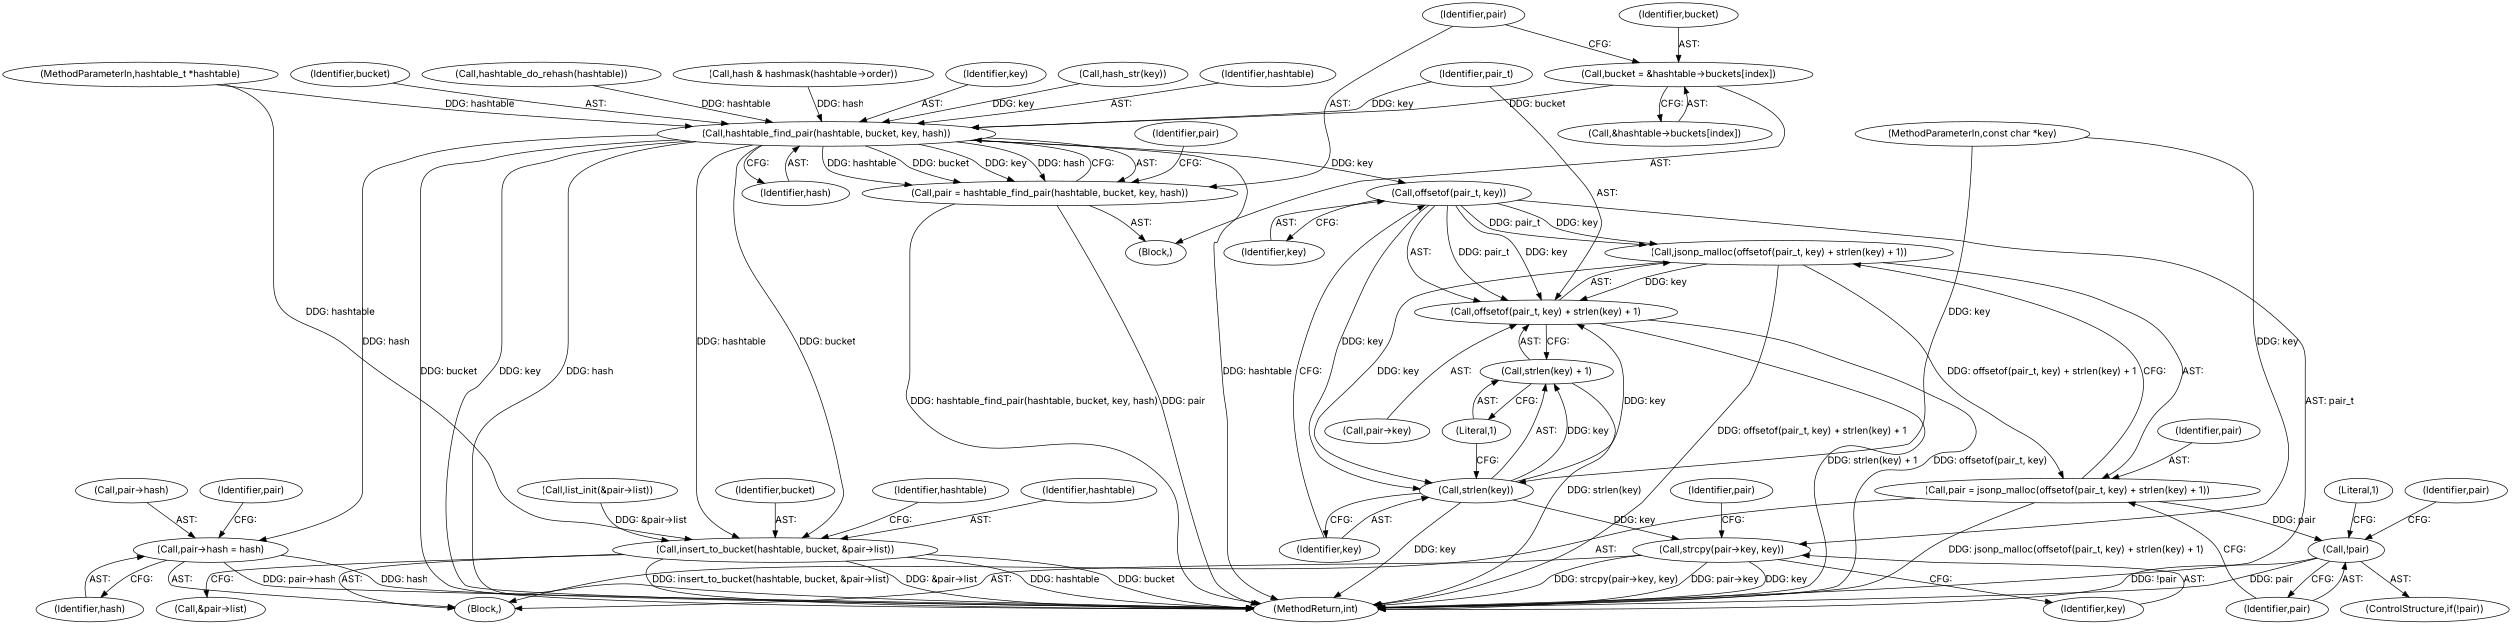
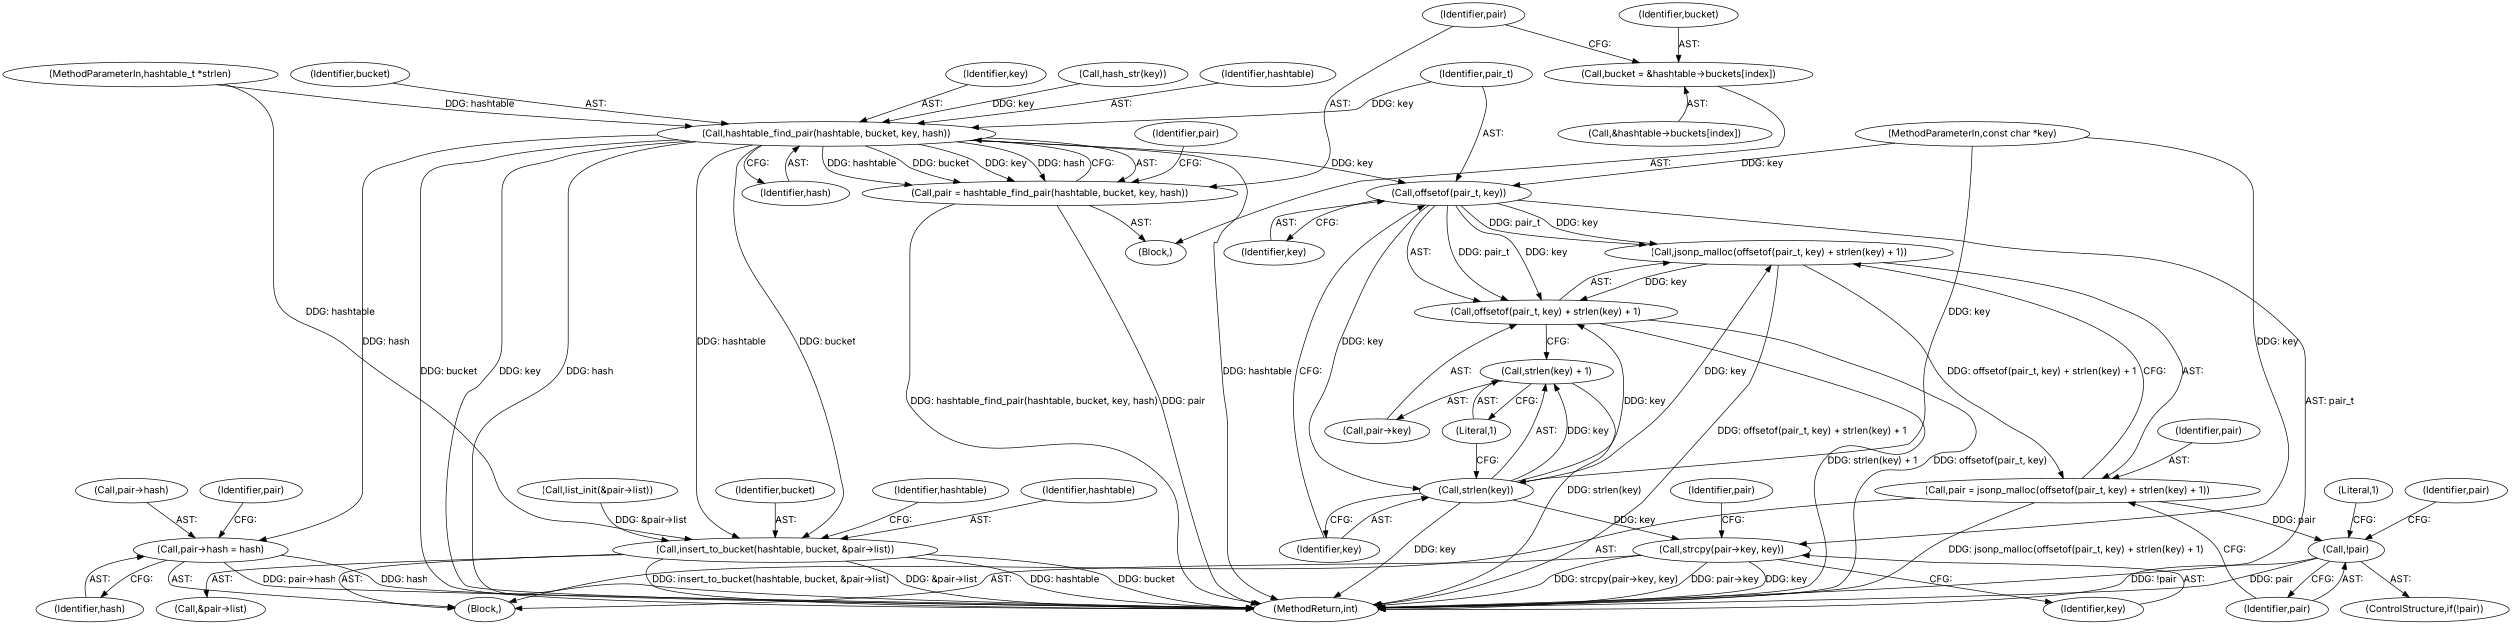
node "(MethodParameterIn,hashtable_t *hashtable)": label "(MethodParameterIn,hashtable_t *hashtable)" -> "(MethodParameterIn,hashtable_t *strlen)"
node "(Call,hashtable_do_rehash(hashtable))": removed
node "(Call,hash & hashmask(hashtable->order))": removed
edge "(Call,bucket = &hashtable->buckets[index])" -> "(Call,&hashtable->buckets[index])": removed, label "CFG:"
edge "(Call,bucket = &hashtable->buckets[index])" -> "(Call,hashtable_find_pair(hashtable, bucket, key, hash))": removed, label "DDG: bucket"
edge "(MethodParameterIn,const char *key)" -> "(Call,offsetof(pair_t, key))": added, label "DDG: key"
edge "(Identifier,pair_t)" -> "(Call,offsetof(pair_t, key) + strlen(key) + 1)": now "(Identifier,pair_t)" -> "(Call,offsetof(pair_t, key))"
edge "(Call,jsonp_malloc(offsetof(pair_t, key) + strlen(key) + 1))" -> "(Call,strlen(key))": reversed
edge "(Call,strlen(key) + 1)" -> "(Call,offsetof(pair_t, key) + strlen(key) + 1)": now "(Call,strlen(key) + 1)" -> "(Call,pair->key)"
edge "(Call,insert_to_bucket(hashtable, bucket, &pair->list))" -> "(Call,&pair->list)": label "CFG: " -> "AST: "
